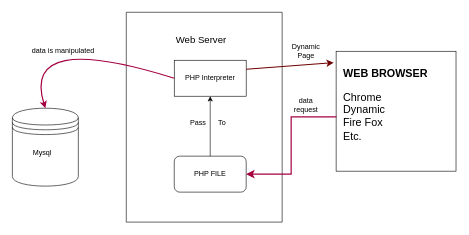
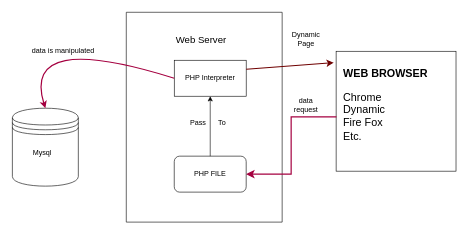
node "Dynamic Page": moved (306, 51) -> (306, 39)
